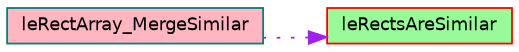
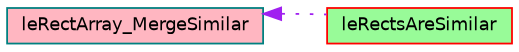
edge "leRectArray_MergeSimilar" -> "leRectsAreSimilar": reversed
